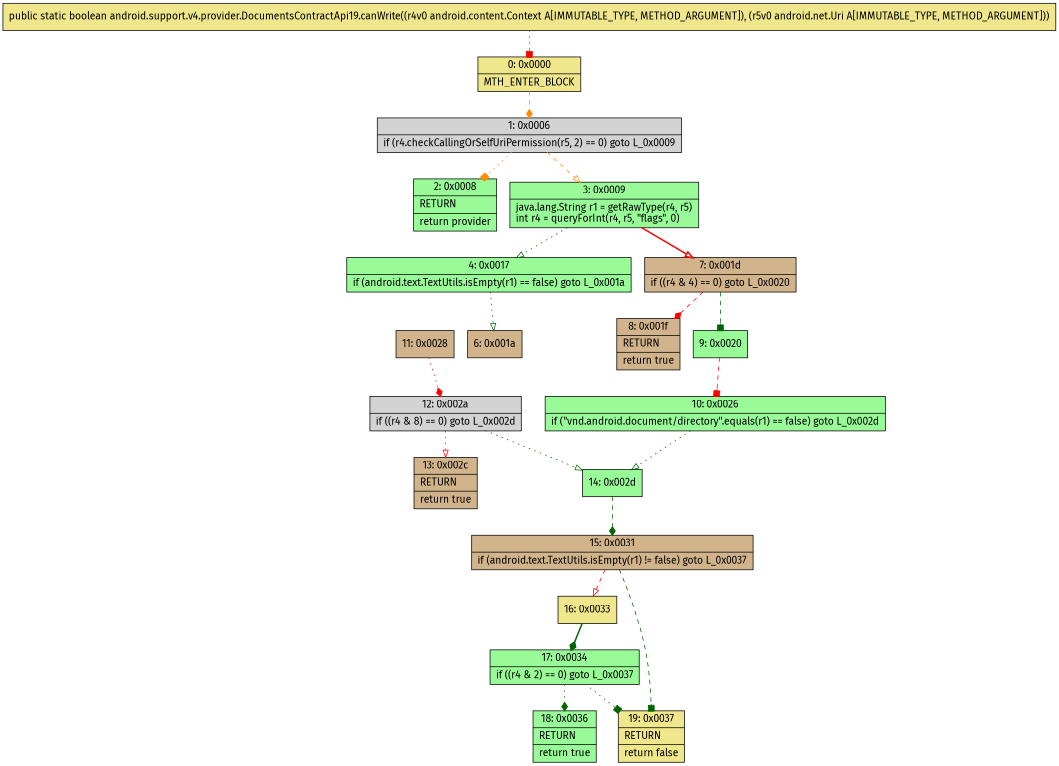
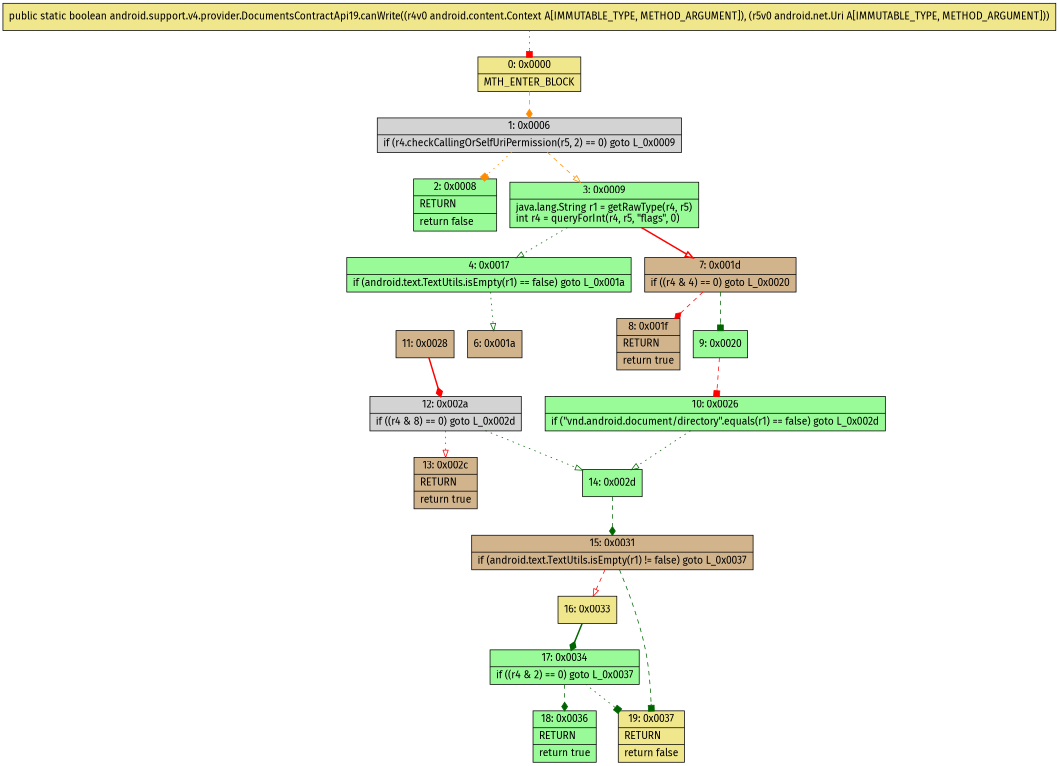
node "2: 0x0008": text "return provider" -> "return false"
edge "11: 0x0028" -> "12: 0x002a": style dotted -> bold
edge "17: 0x0034" -> "18: 0x0036": style dotted -> dashed
